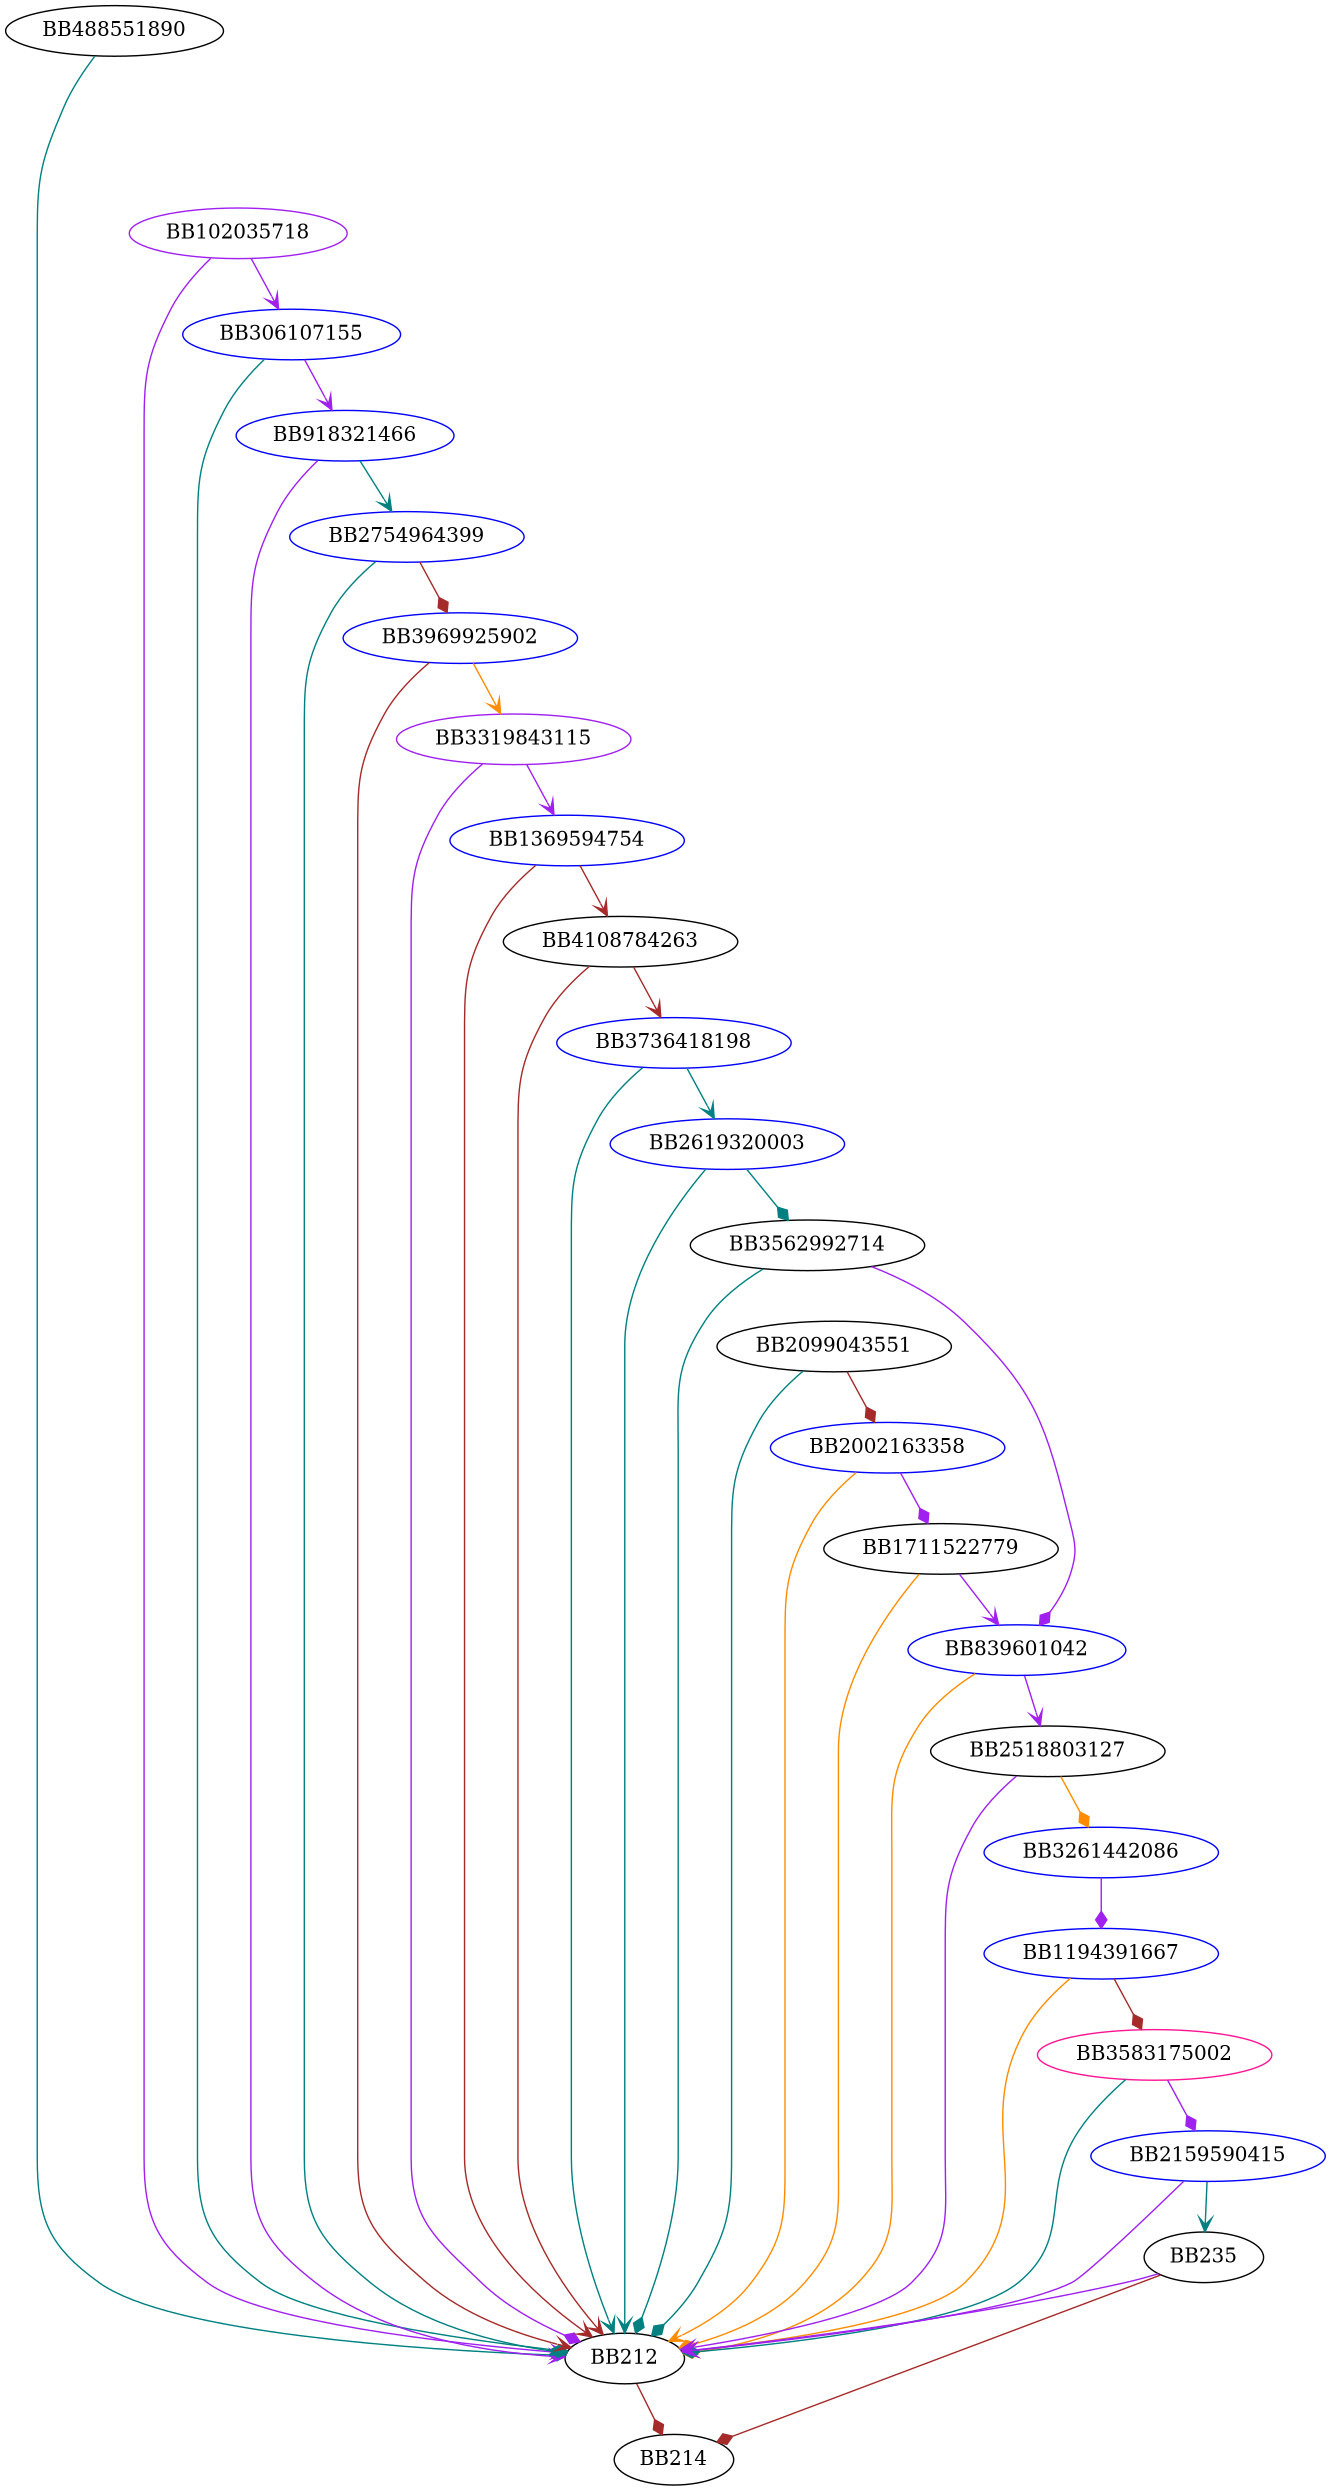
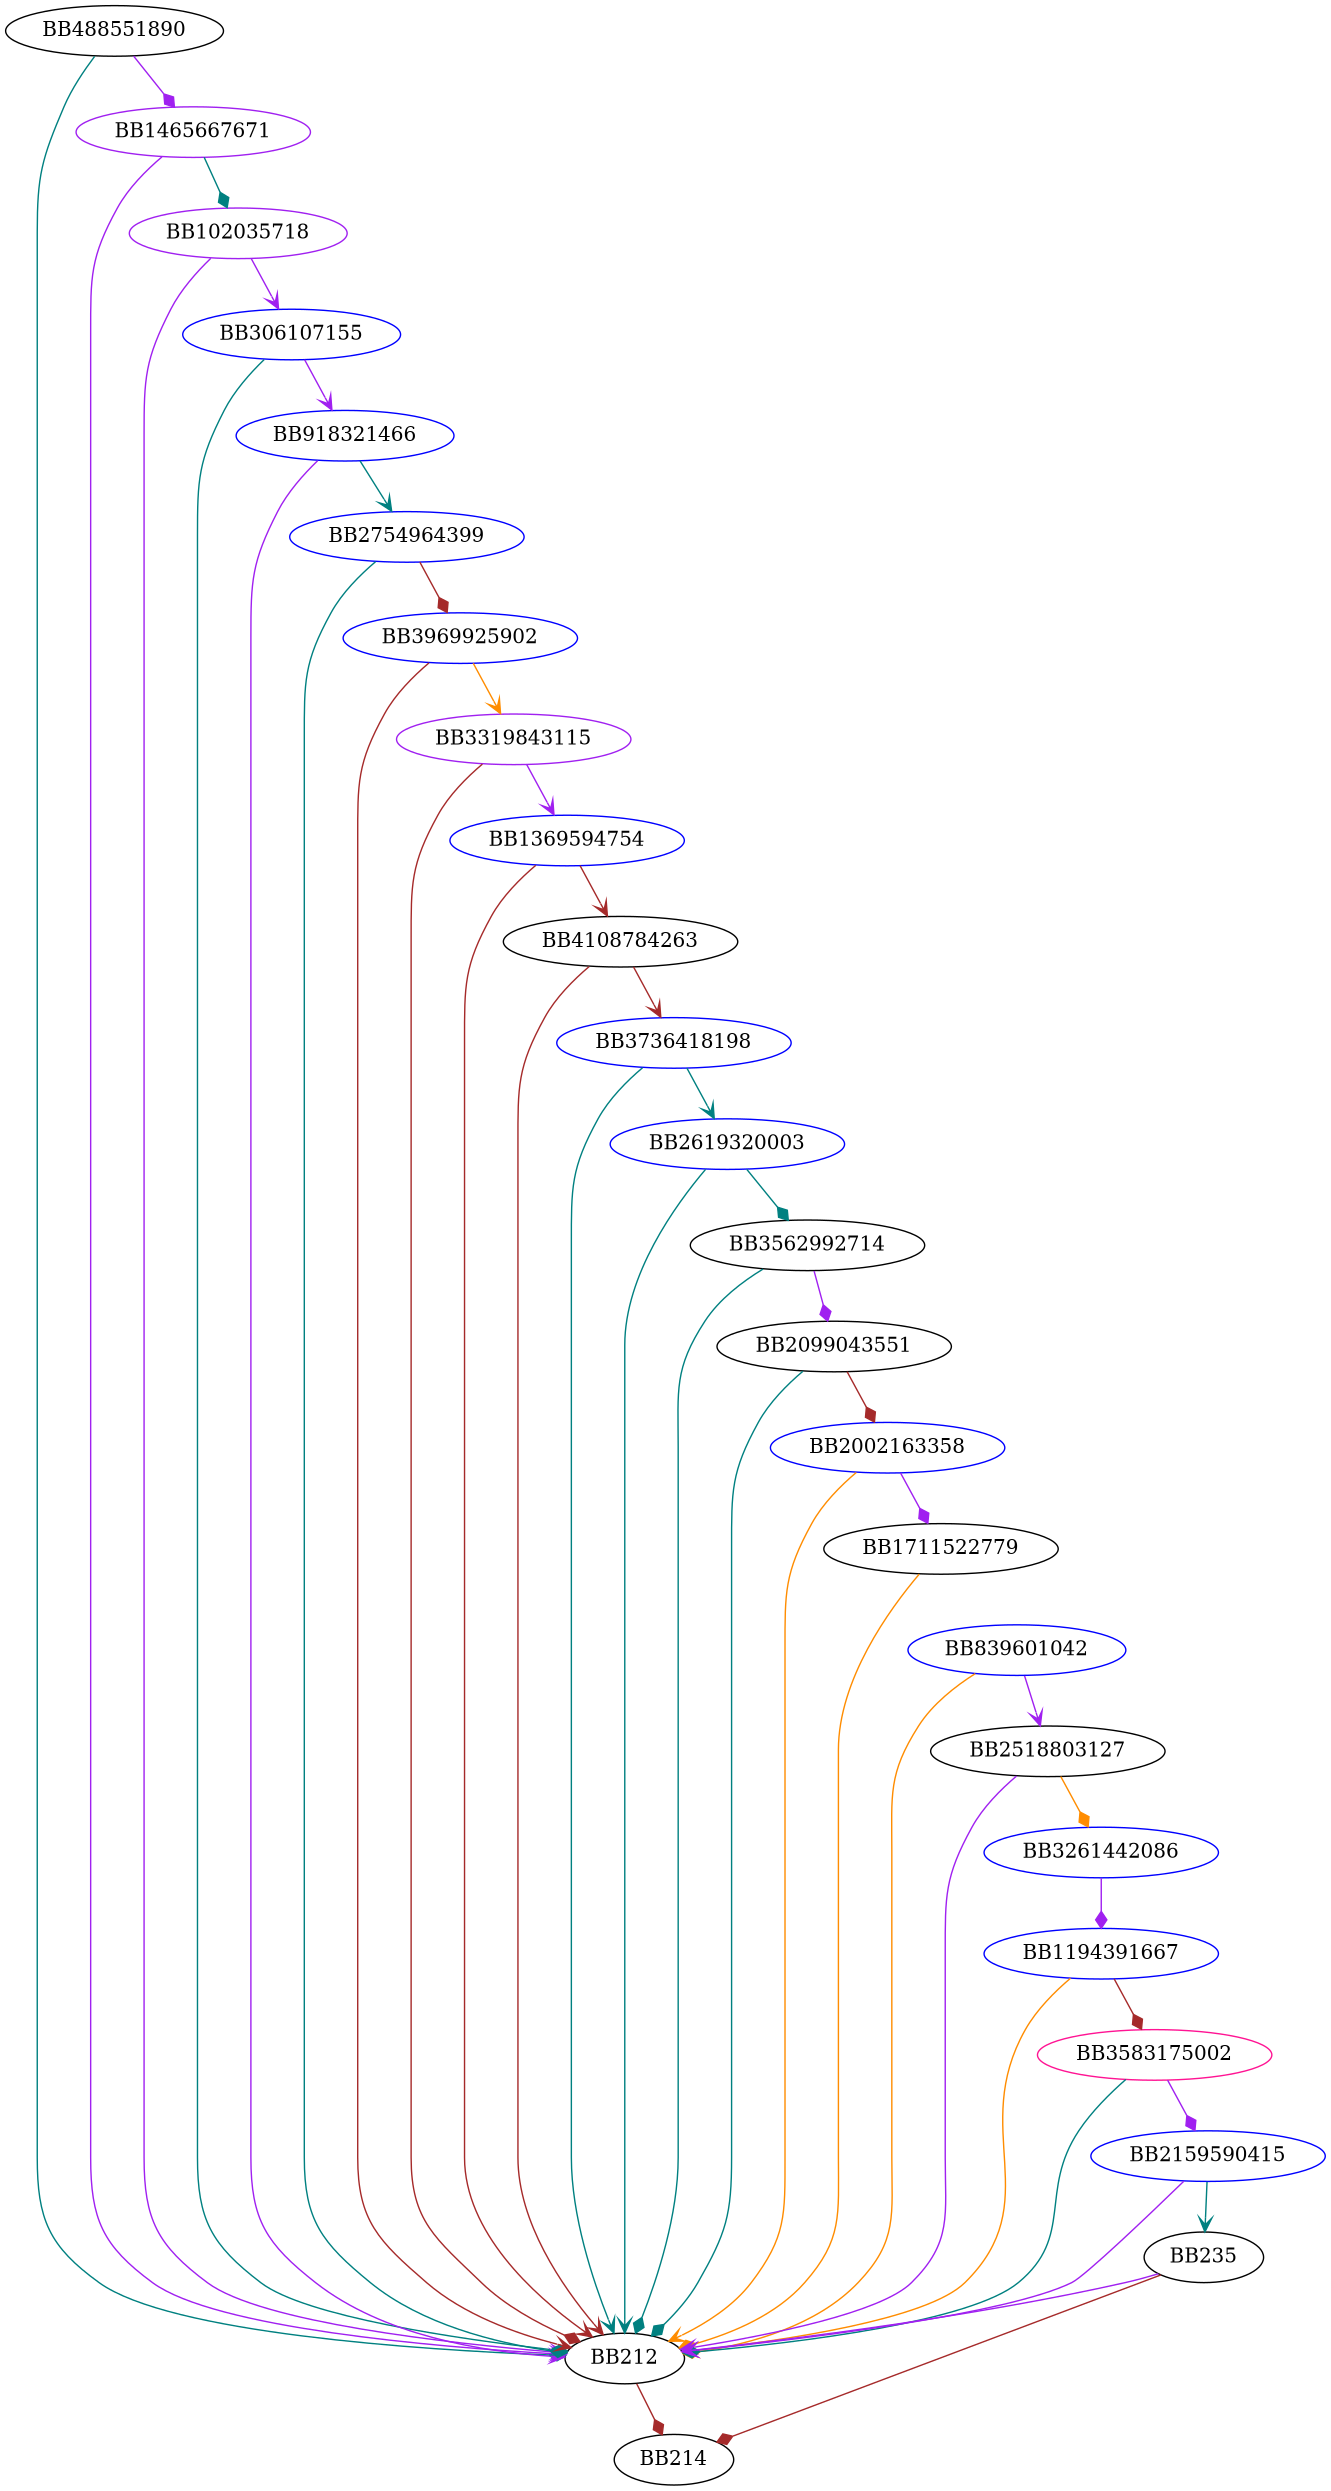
node "BB1465667671": added
edge "BB3562992714" -> "BB839601042": now "BB3562992714" -> "BB2099043551"
edge "BB3319843115" -> "BB212": color purple -> brown
edge "BB1711522779" -> "BB839601042": removed
